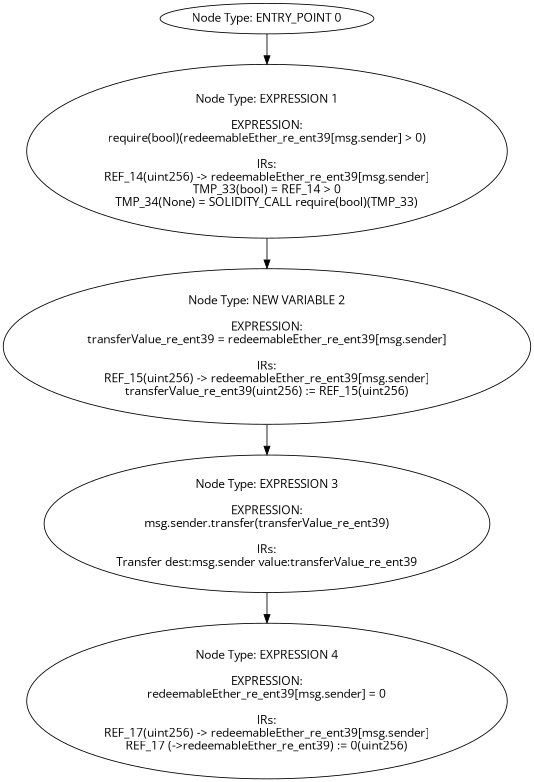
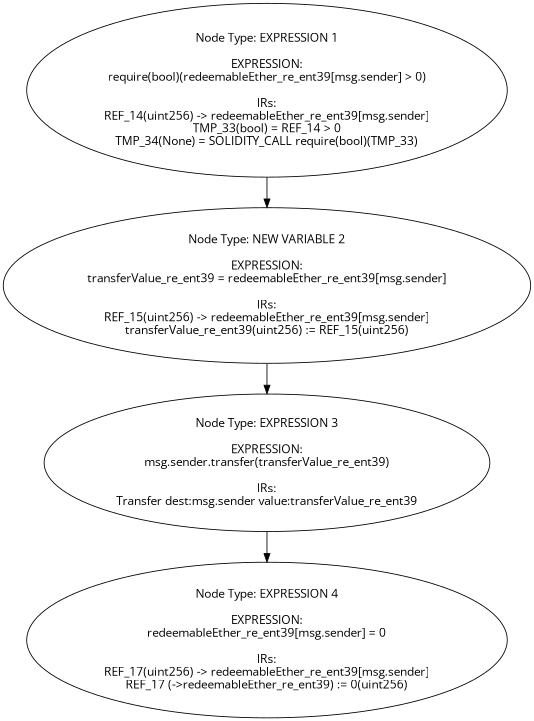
node "Node Type: ENTRY_POINT 0": removed
